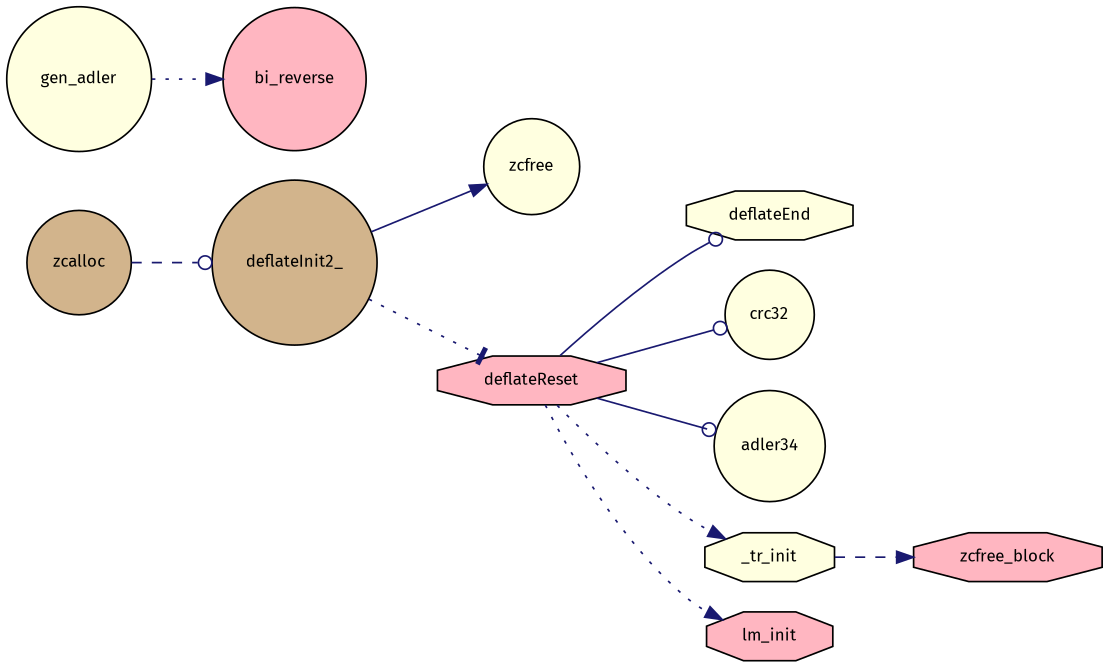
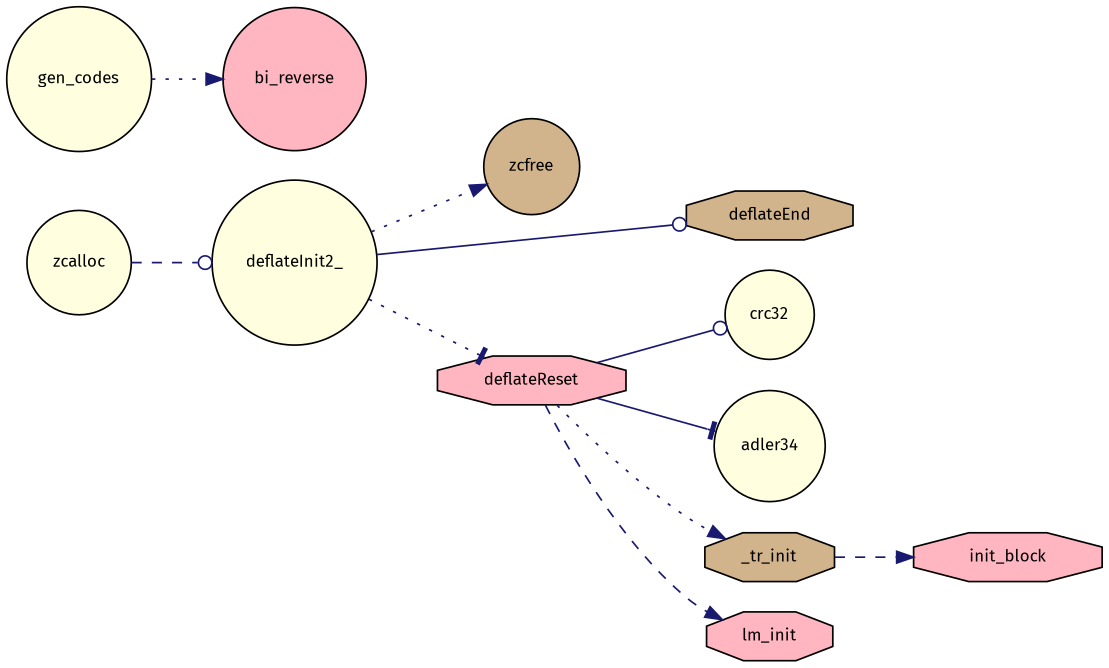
node "gen_adler": label "gen_adler" -> "gen_codes"
node "zcfree": fillcolor lightyellow -> tan
edge "deflateInit2_" -> "zcfree": style solid -> dotted
node "deflateEnd": fillcolor lightyellow -> tan
node "zcalloc": fillcolor tan -> lightyellow
node "deflateInit2_": fillcolor tan -> lightyellow
edge "deflateReset" -> "deflateEnd": now "deflateInit2_" -> "deflateEnd"
edge "deflateReset" -> "adler34": arrowhead odot -> tee
edge "deflateReset" -> "lm_init": style dotted -> dashed
node "_tr_init": fillcolor lightyellow -> tan
node "zcfree_block": label "zcfree_block" -> "init_block"
